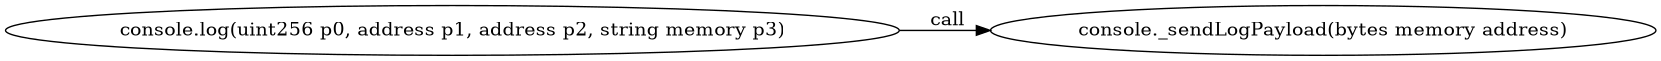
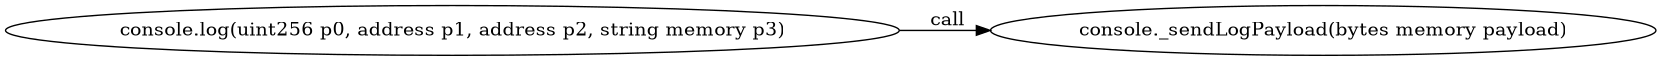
node "console._sendLogPayload(bytes memory address)": label "console._sendLogPayload(bytes memory address)" -> "console._sendLogPayload(bytes memory payload)"
